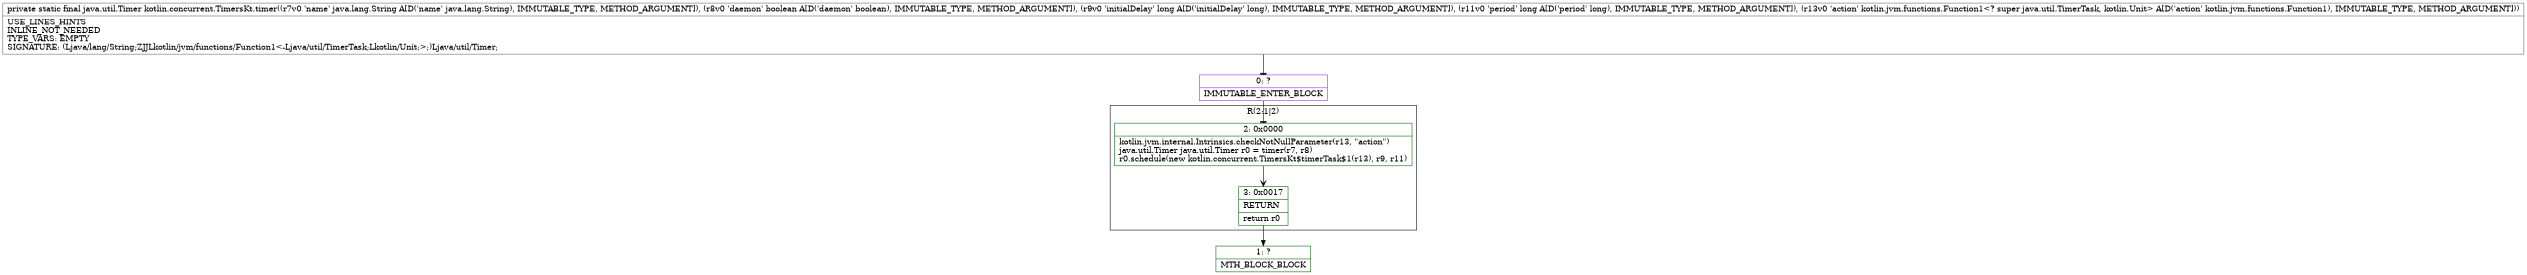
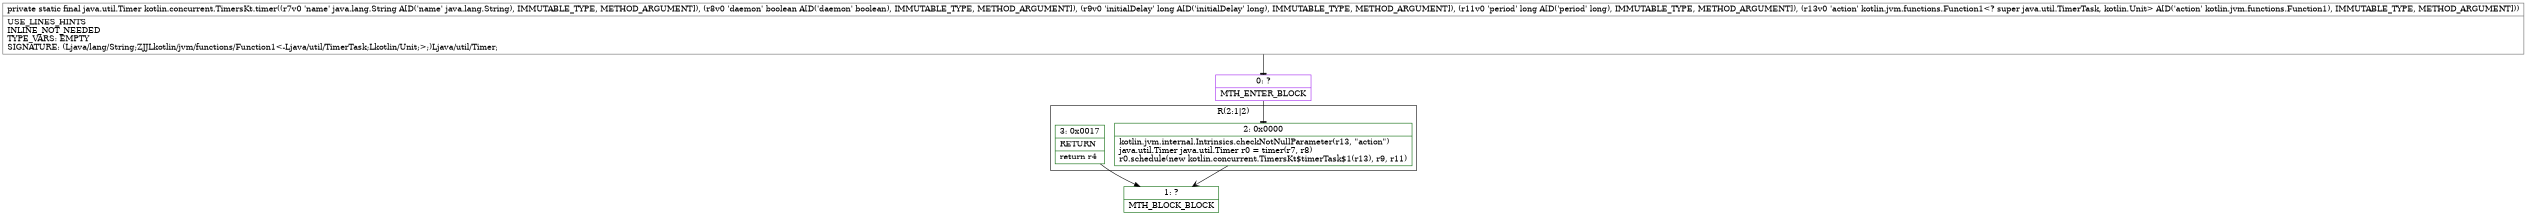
node "0: ?": text "IMMUTABLE_ENTER_BLOCK" -> "MTH_ENTER_BLOCK"
edge "2: 0x0000" -> "3: 0x0017": now "2: 0x0000" -> "1: ?"
node "3: 0x0017": text "return r0" -> "return r4"
